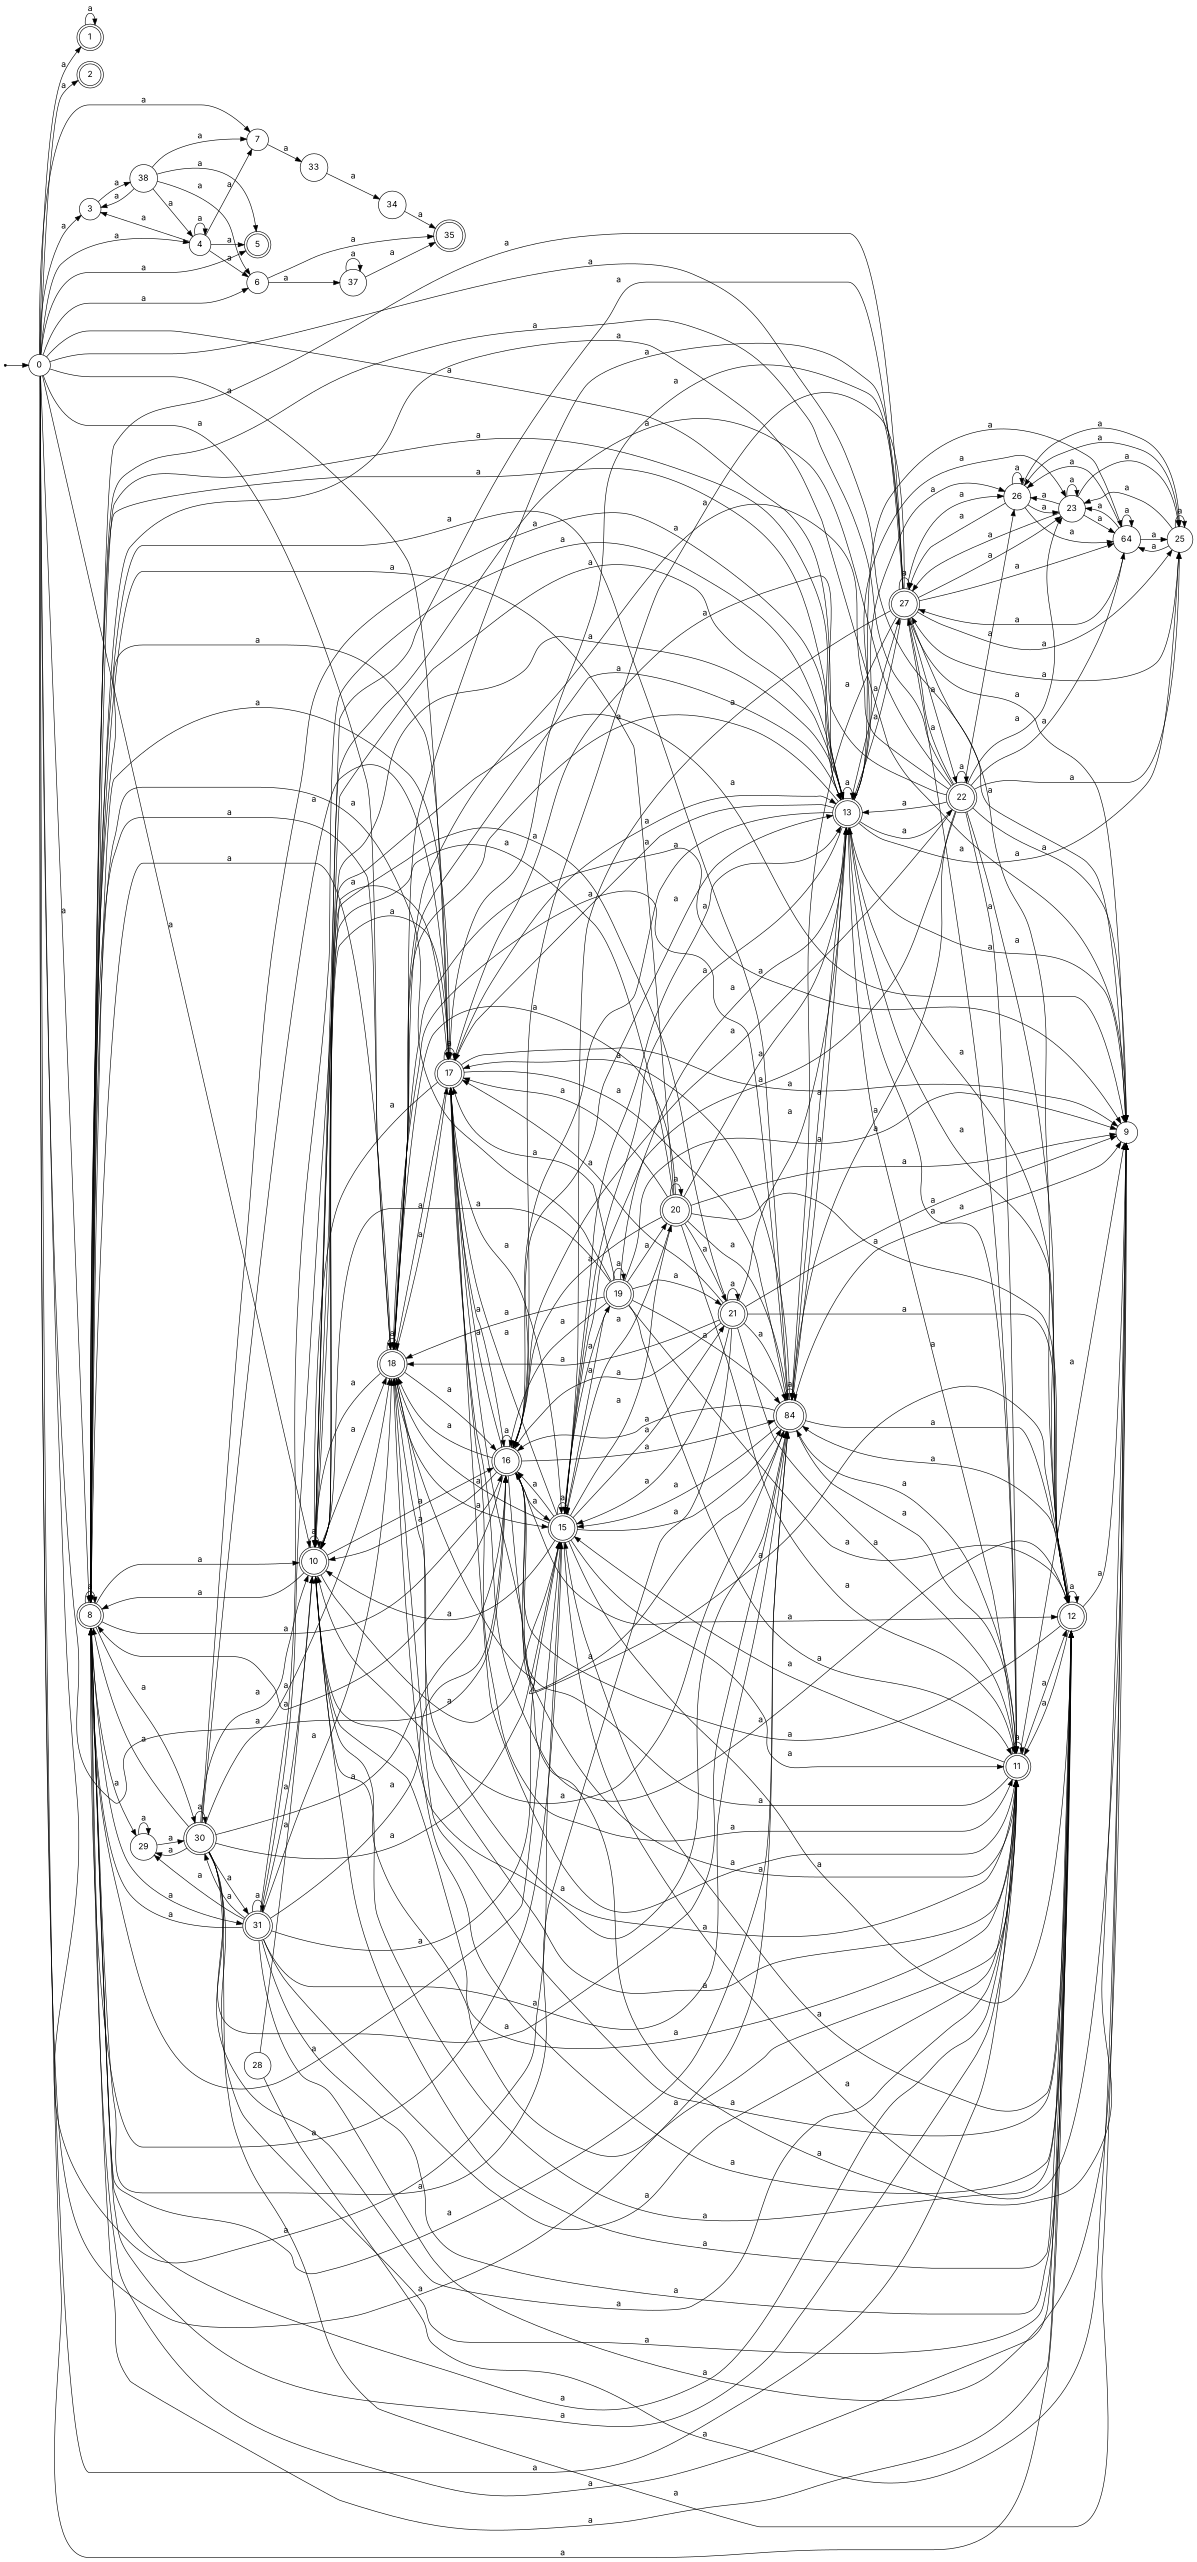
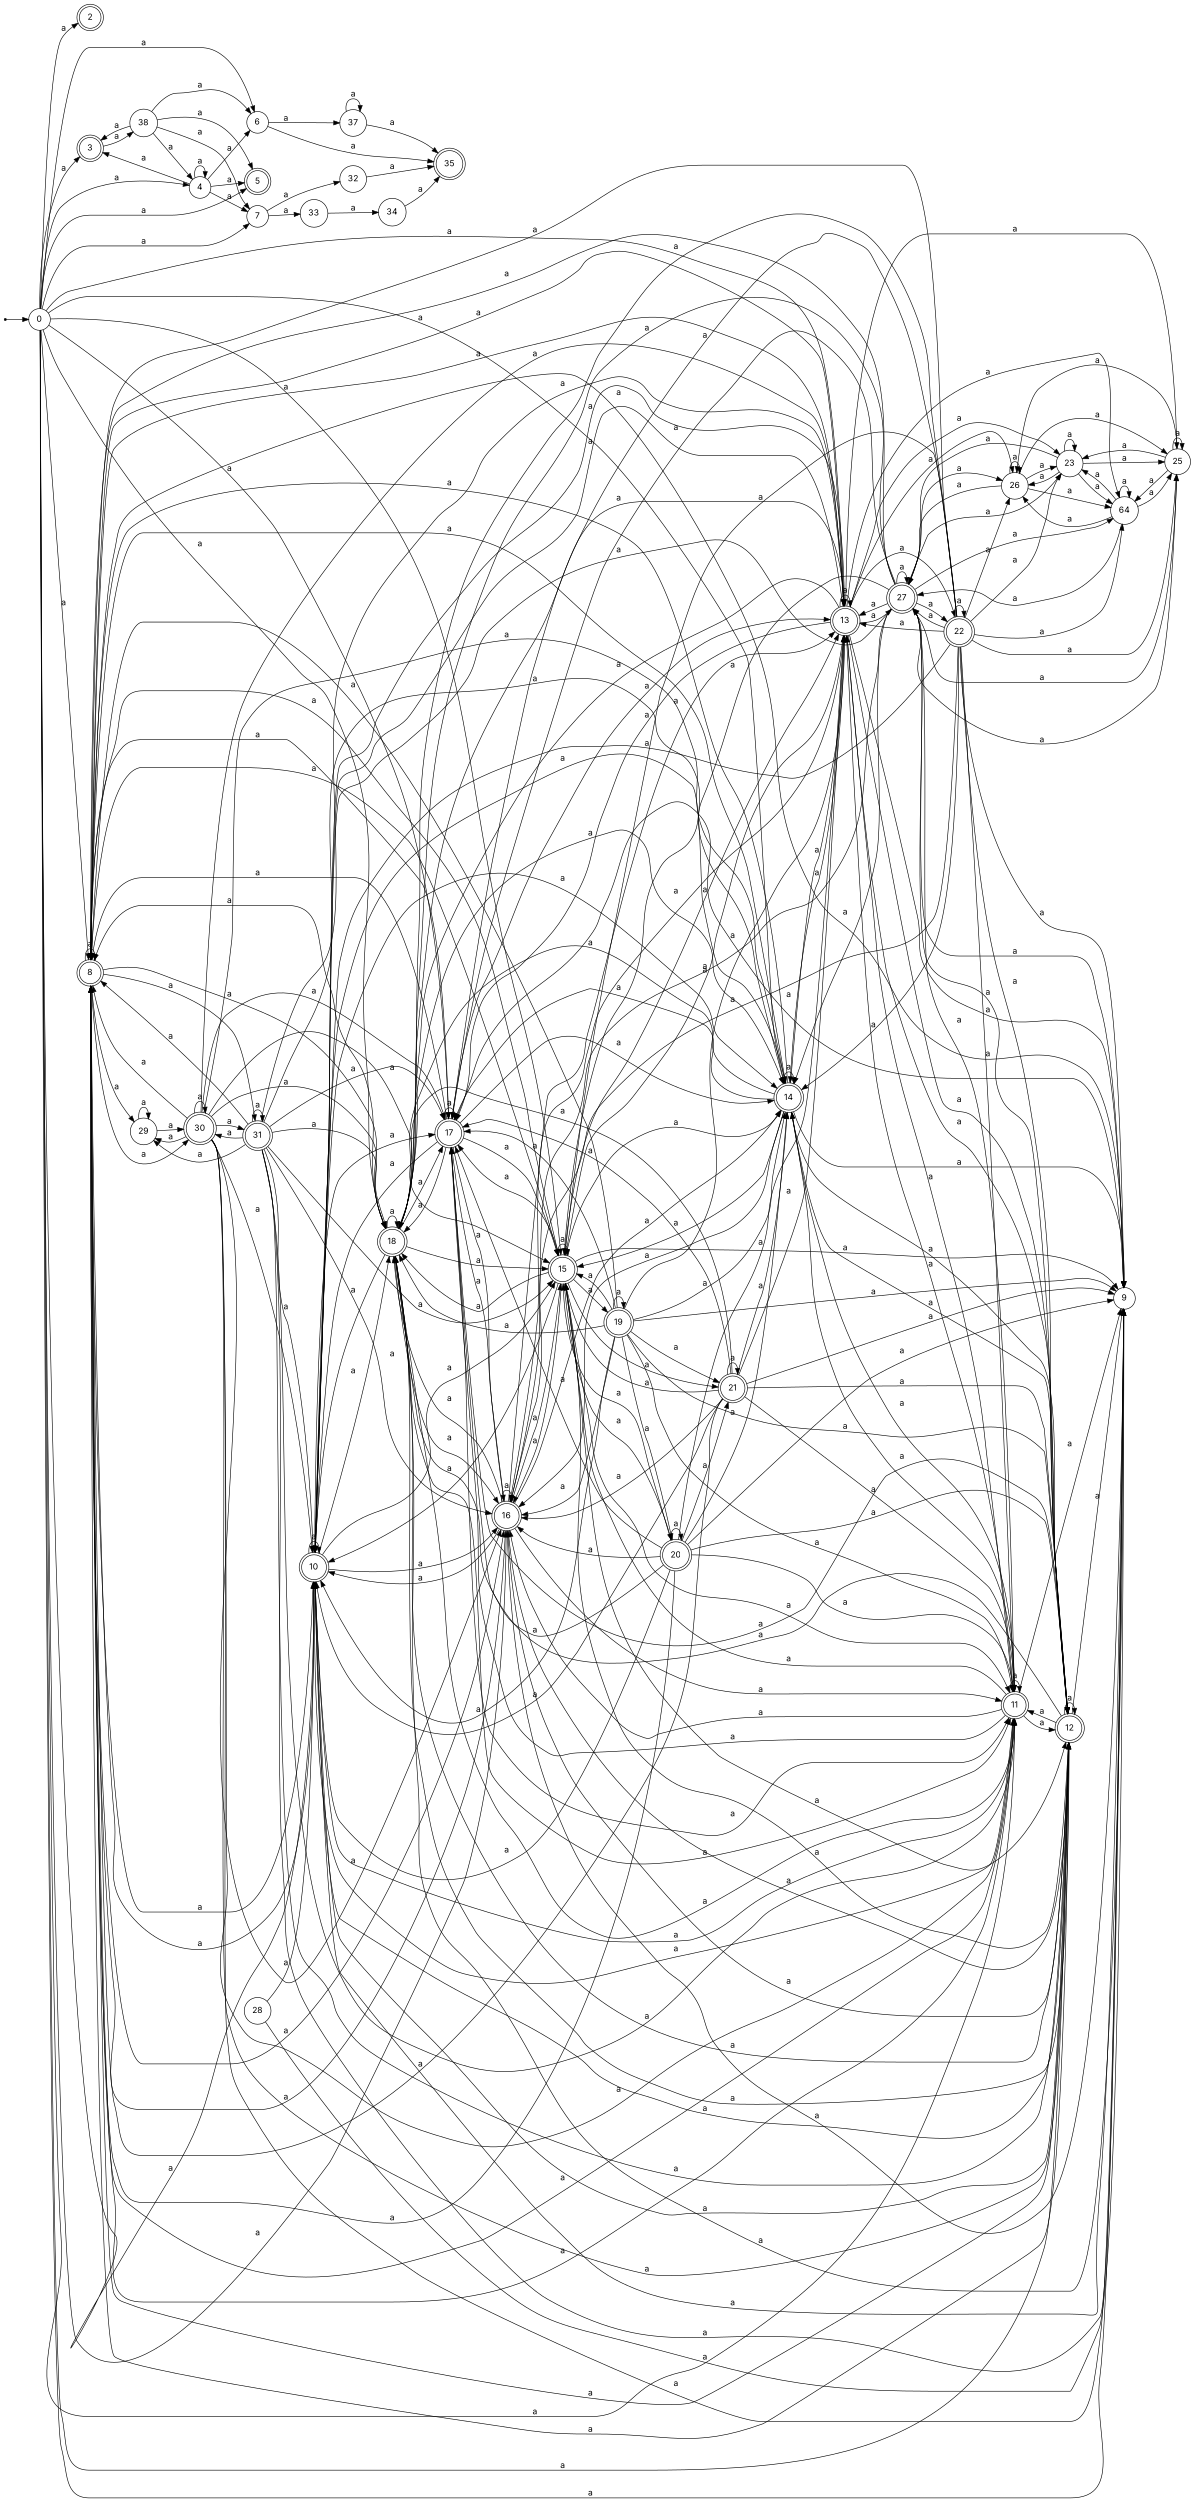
node "1": removed
node "32": added
node "3": shape circle -> doublecircle
node "84": label "84" -> "14"
